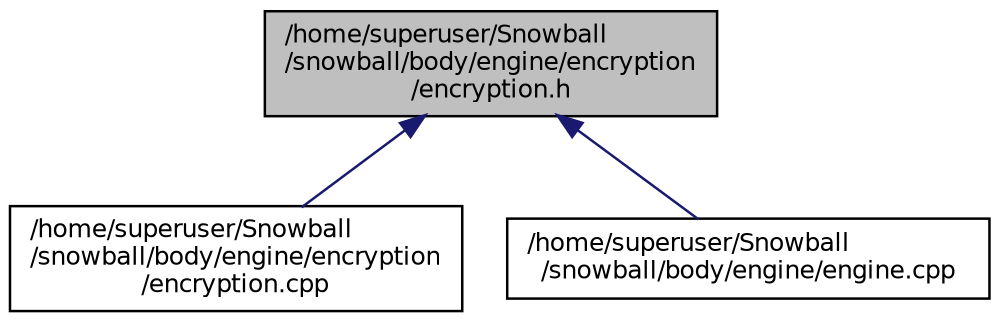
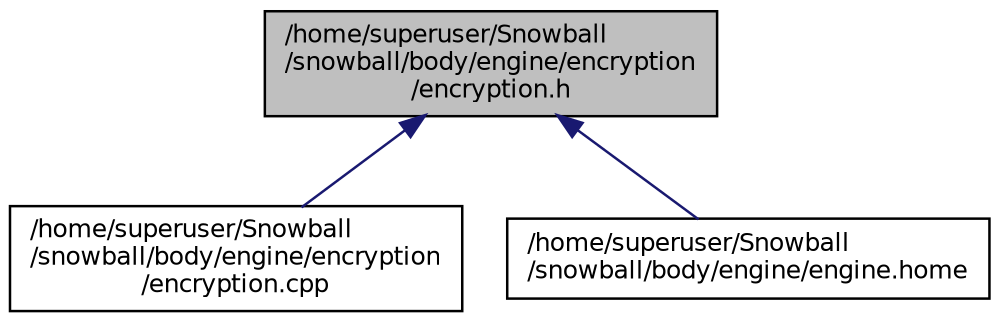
node "/home/superuser/Snowball /snowball/body/engine/engine.cpp": label "/home/superuser/Snowball /snowball/body/engine/engine.cpp" -> "/home/superuser/Snowball /snowball/body/engine/engine.home"
